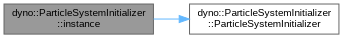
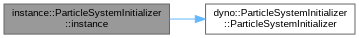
node "dyno::ParticleSystemInitializer ::instance": label "dyno::ParticleSystemInitializer ::instance" -> "instance::ParticleSystemInitializer ::instance"
